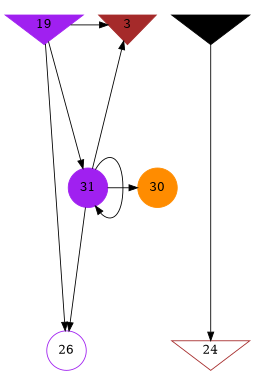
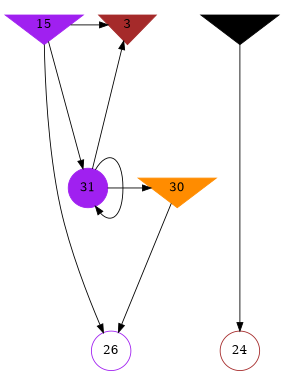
node "19": label "19" -> "15"
node "30": shape circle -> invtriangle
edge "31" -> "26": now "30" -> "26"
node "24": shape invtriangle -> circle
